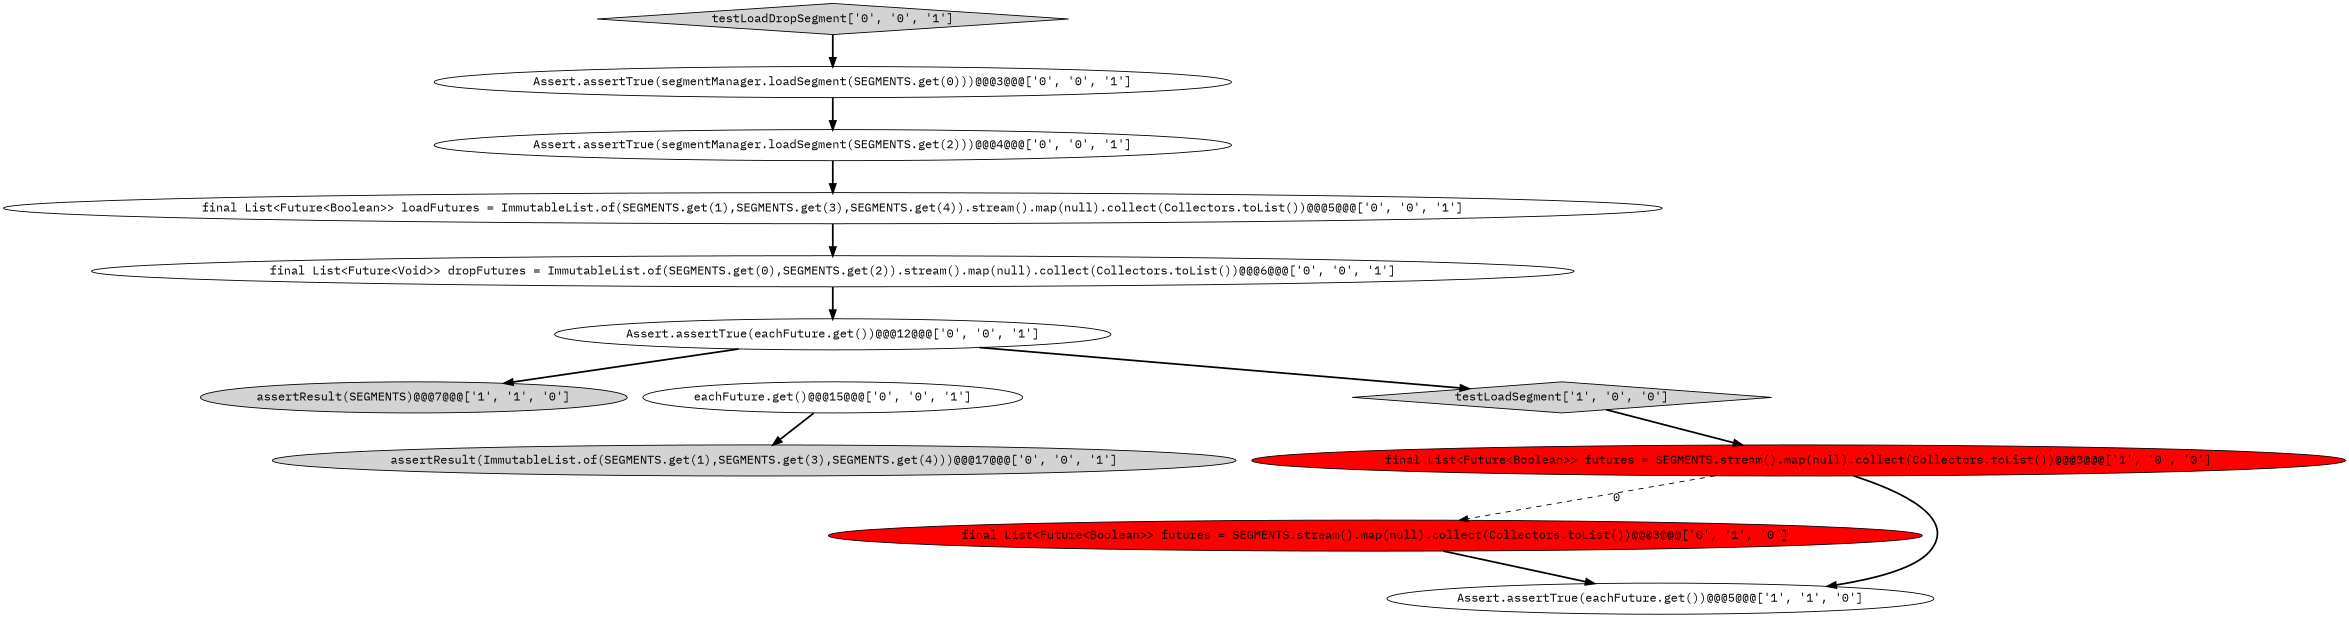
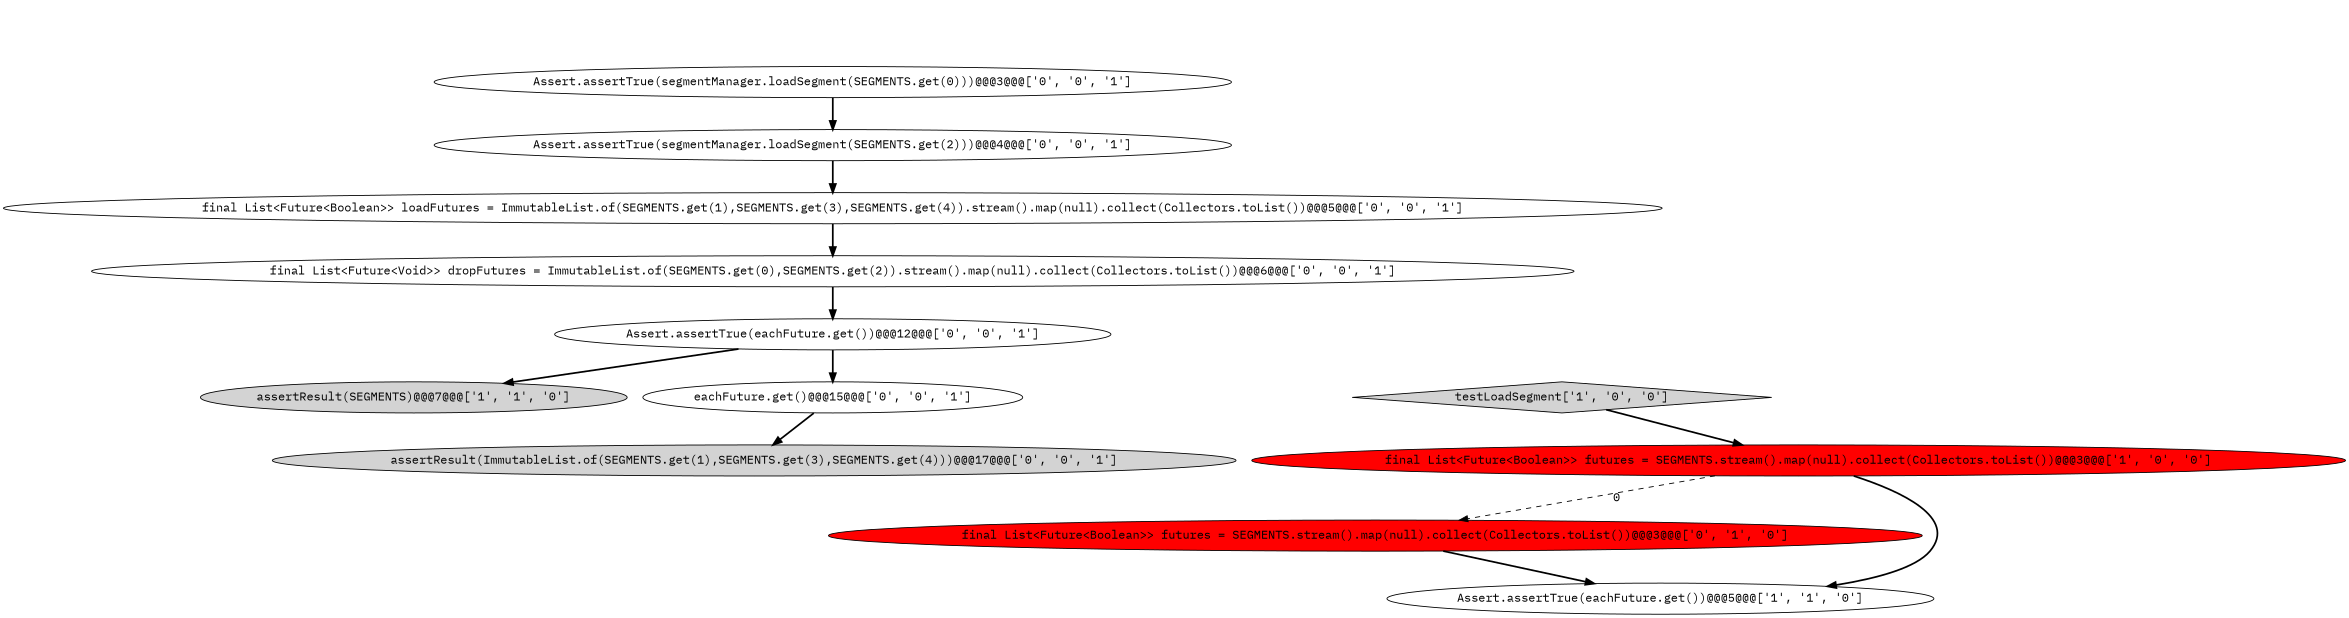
node "testLoadDropSegment['0', '0', '1']": removed
edge "Assert.assertTrue(eachFuture.get())@@@12@@@['0', '0', '1']" -> "testLoadSegment['1', '0', '0']": now "Assert.assertTrue(eachFuture.get())@@@12@@@['0', '0', '1']" -> "eachFuture.get()@@@15@@@['0', '0', '1']"
